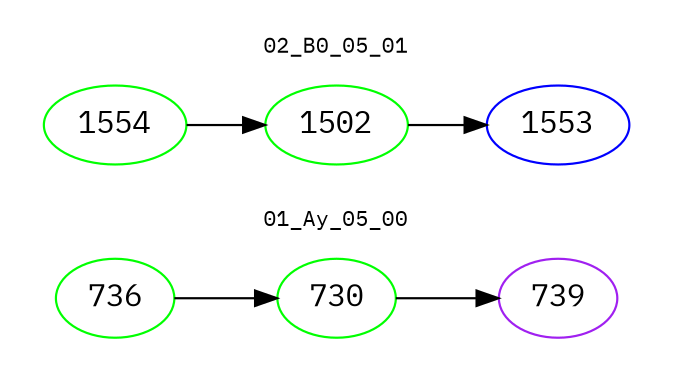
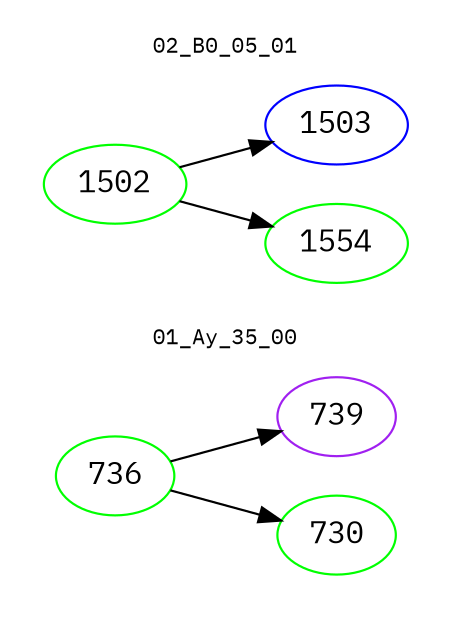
edge "1554" -> "1502": reversed
node "1553": label "1553" -> "1503"
cluster "01_Ay_05_00": label "01_Ay_05_00" -> "01_Ay_35_00"
edge "730" -> "739": now "736" -> "739"
